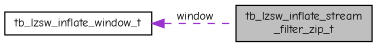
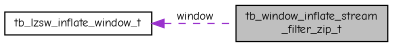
node "tb_lzsw_inflate_stream _filter_zip_t": label "tb_lzsw_inflate_stream _filter_zip_t" -> "tb_window_inflate_stream _filter_zip_t"
